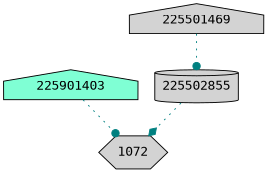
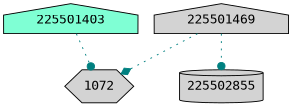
node "225901403": label "225901403" -> "225501403"
edge "225502855" -> "1072": now "225501469" -> "1072"
